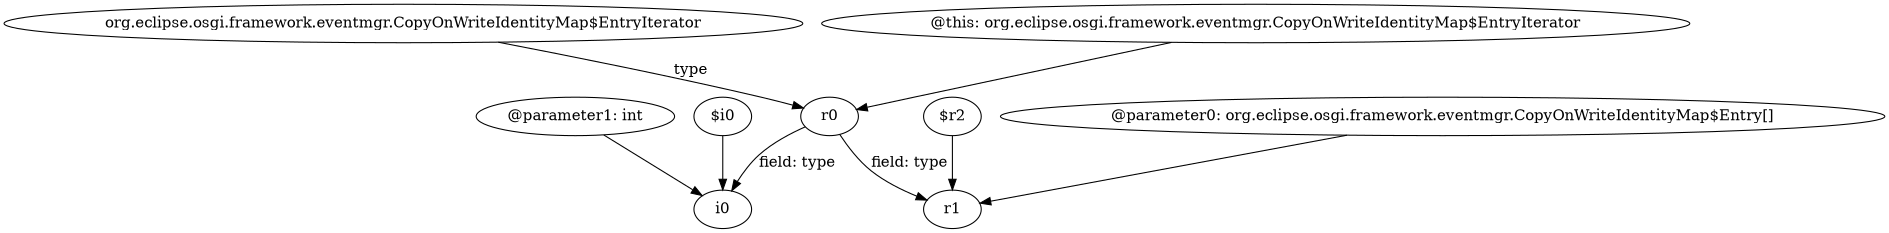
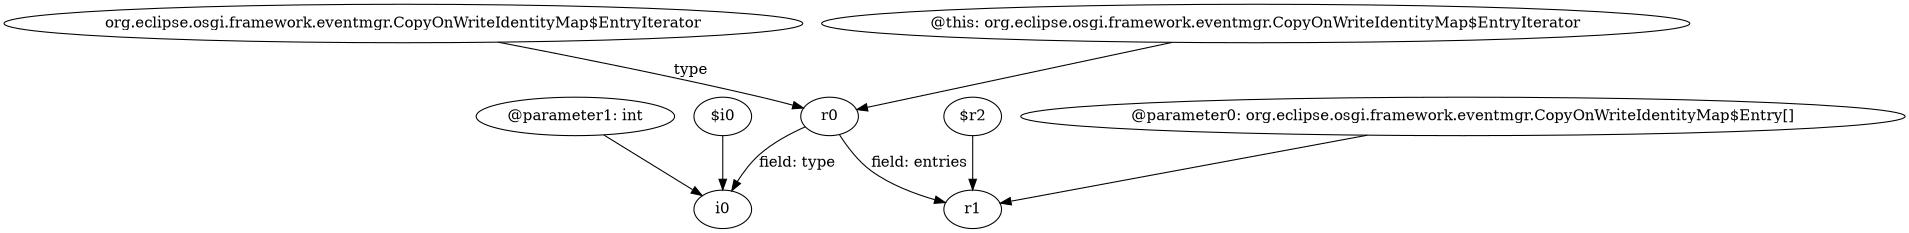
edge "r0" -> "r1": label "field: type" -> "field: entries"
